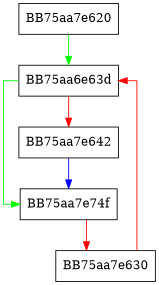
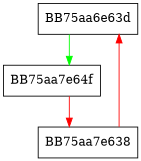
node "BB75aa7e620": removed
node "BB75aa7e642": removed
node "BB75aa7e74f": label "BB75aa7e74f" -> "BB75aa7e64f"
node "BB75aa7e630": label "BB75aa7e630" -> "BB75aa7e638"
